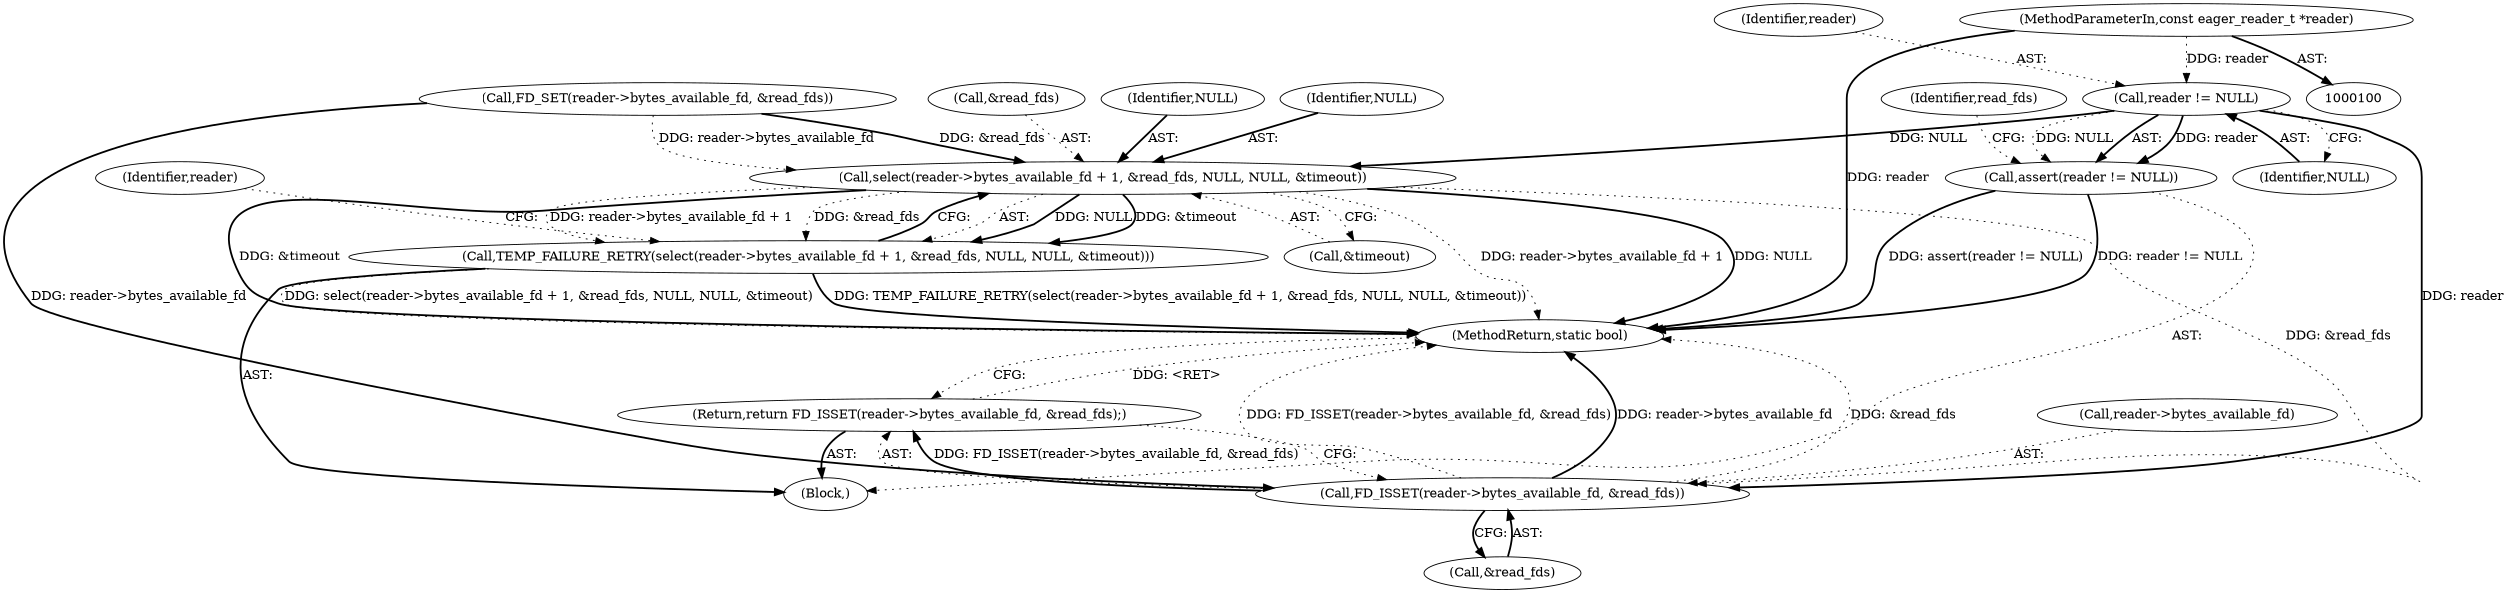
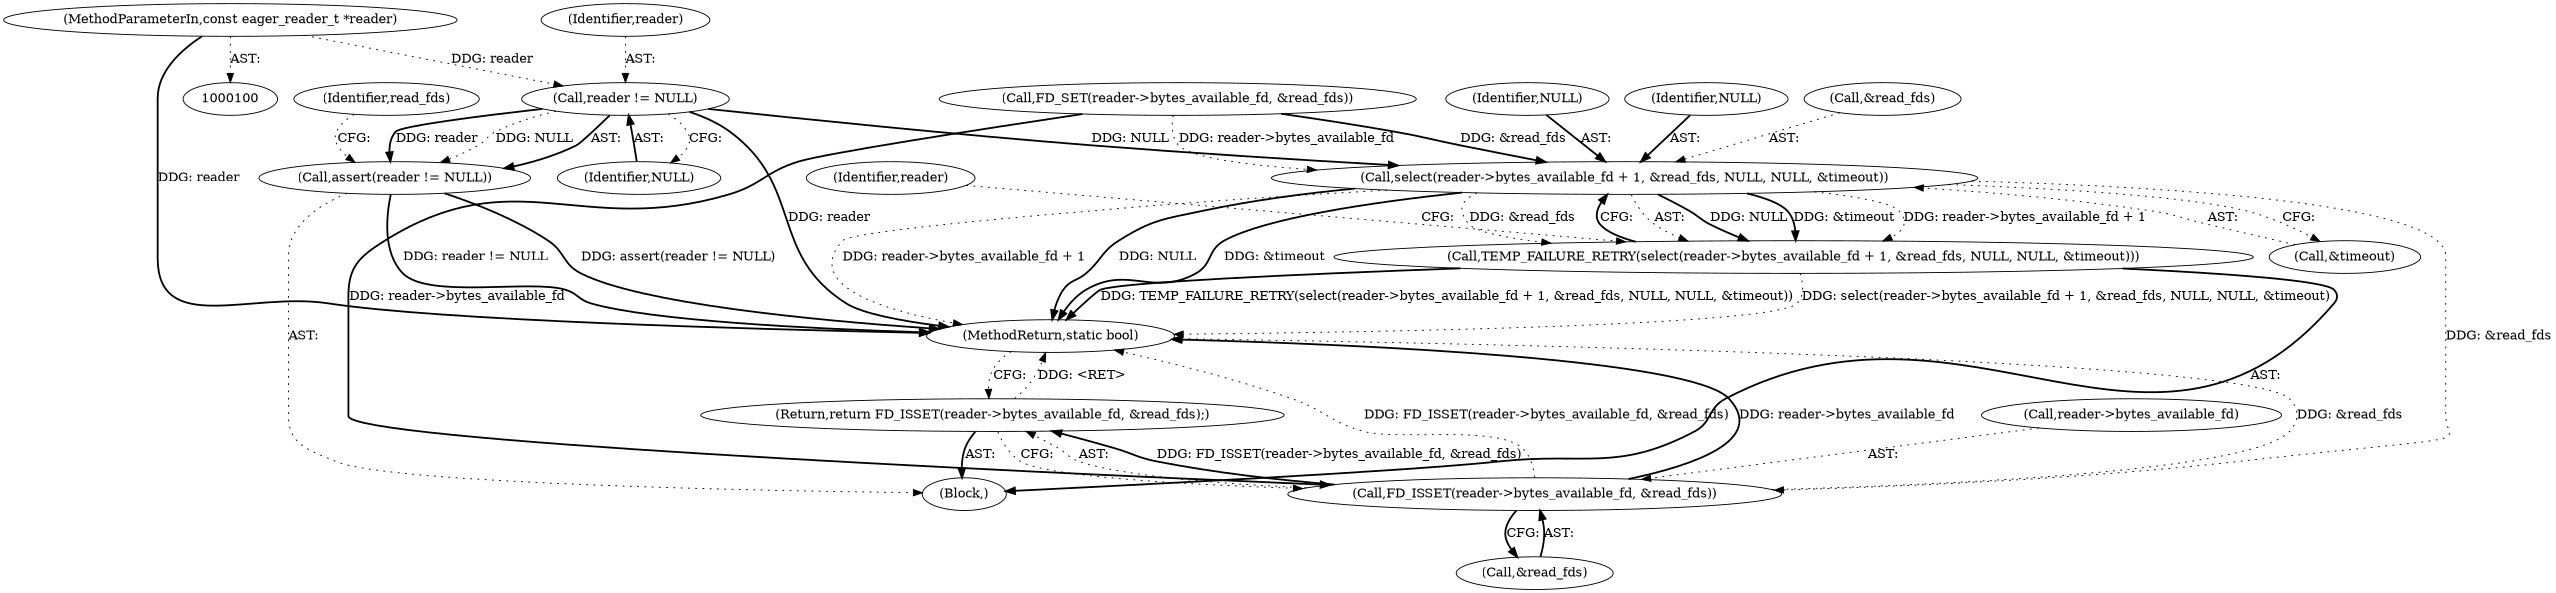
edge "(MethodParameterIn,const eager_reader_t *reader)" -> "1000100": style bold -> dotted
edge "(Call,reader != NULL)" -> "(Call,FD_ISSET(reader->bytes_available_fd, &read_fds))": now "(Call,reader != NULL)" -> "(MethodReturn,static bool)"
